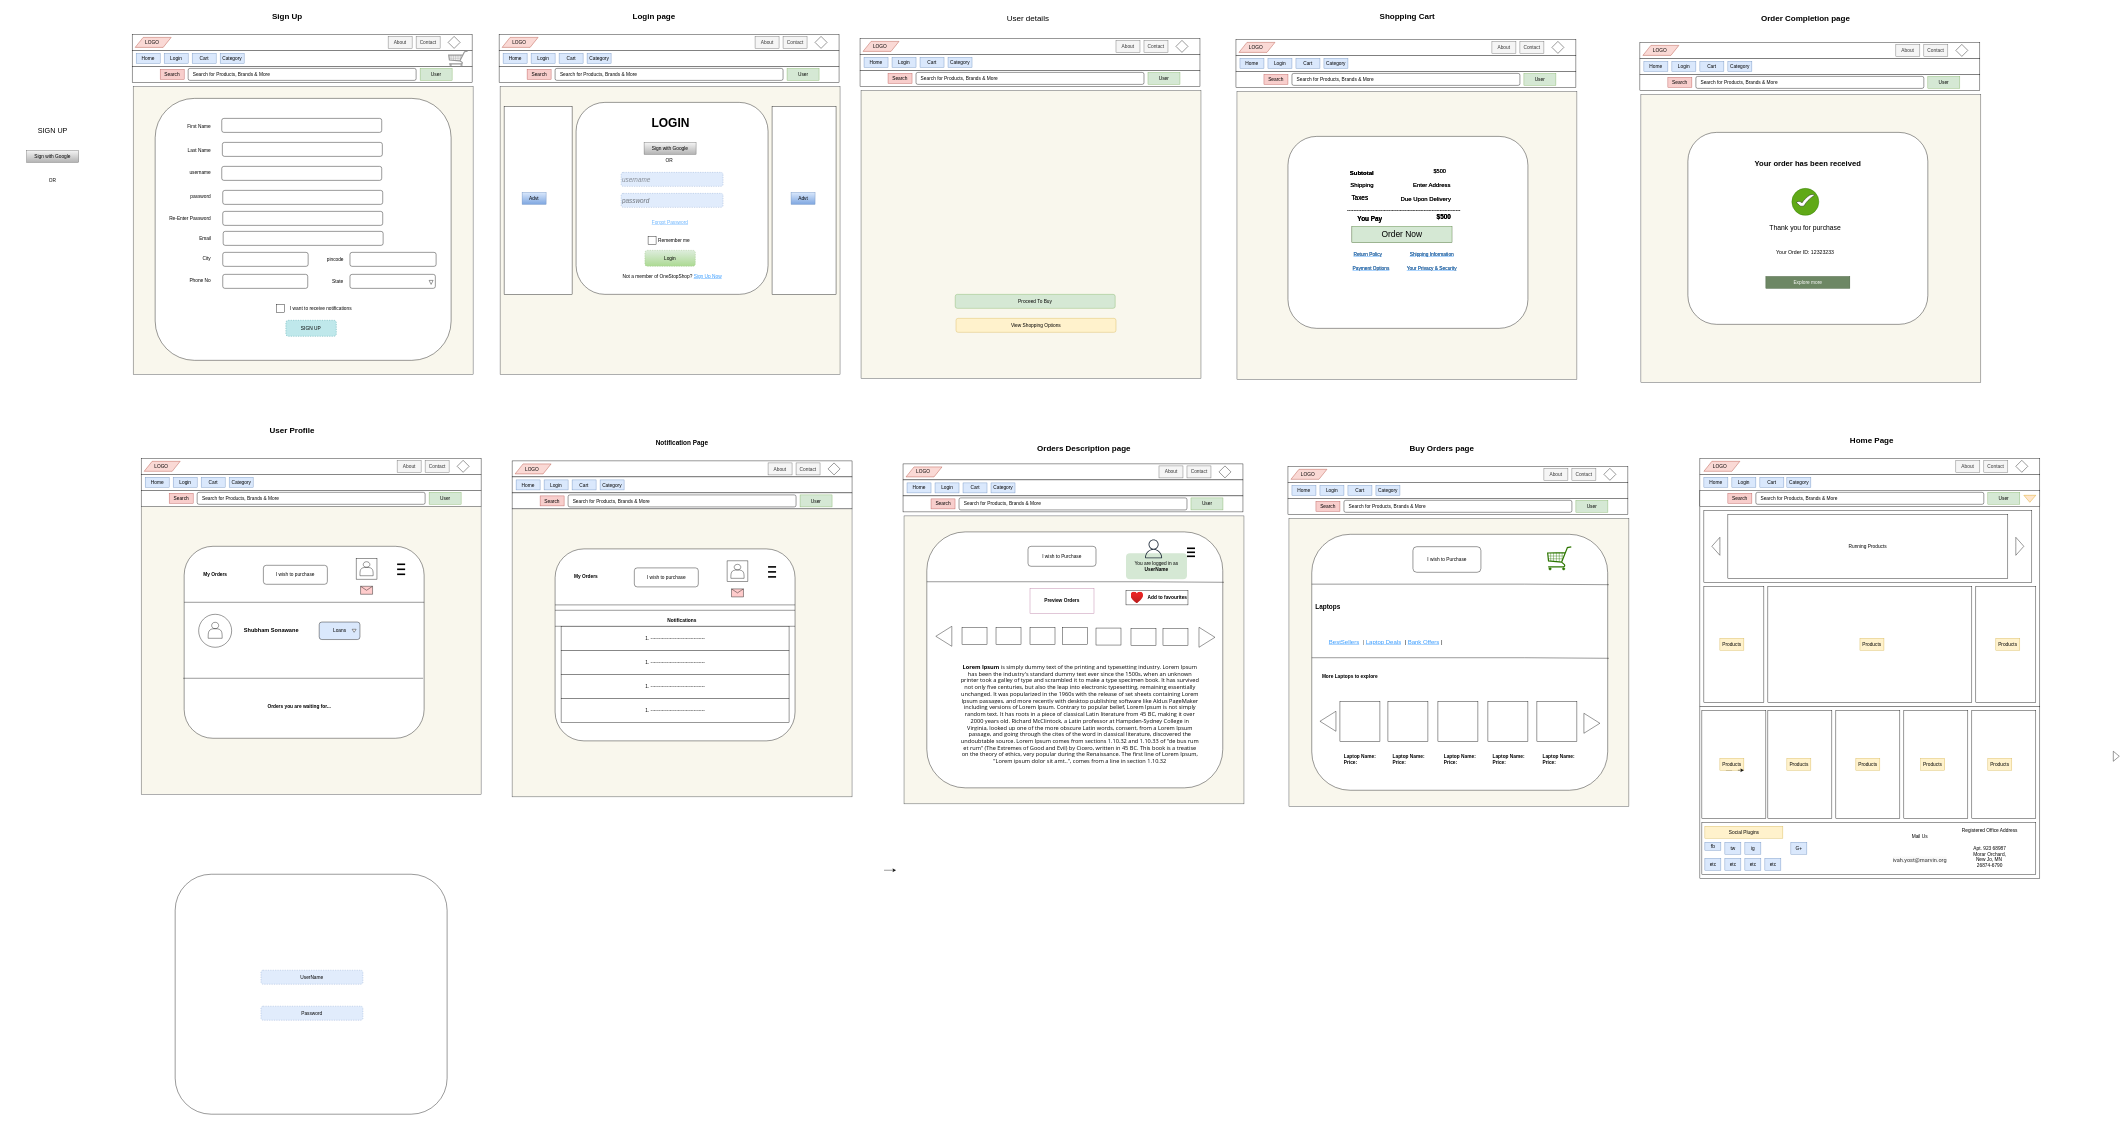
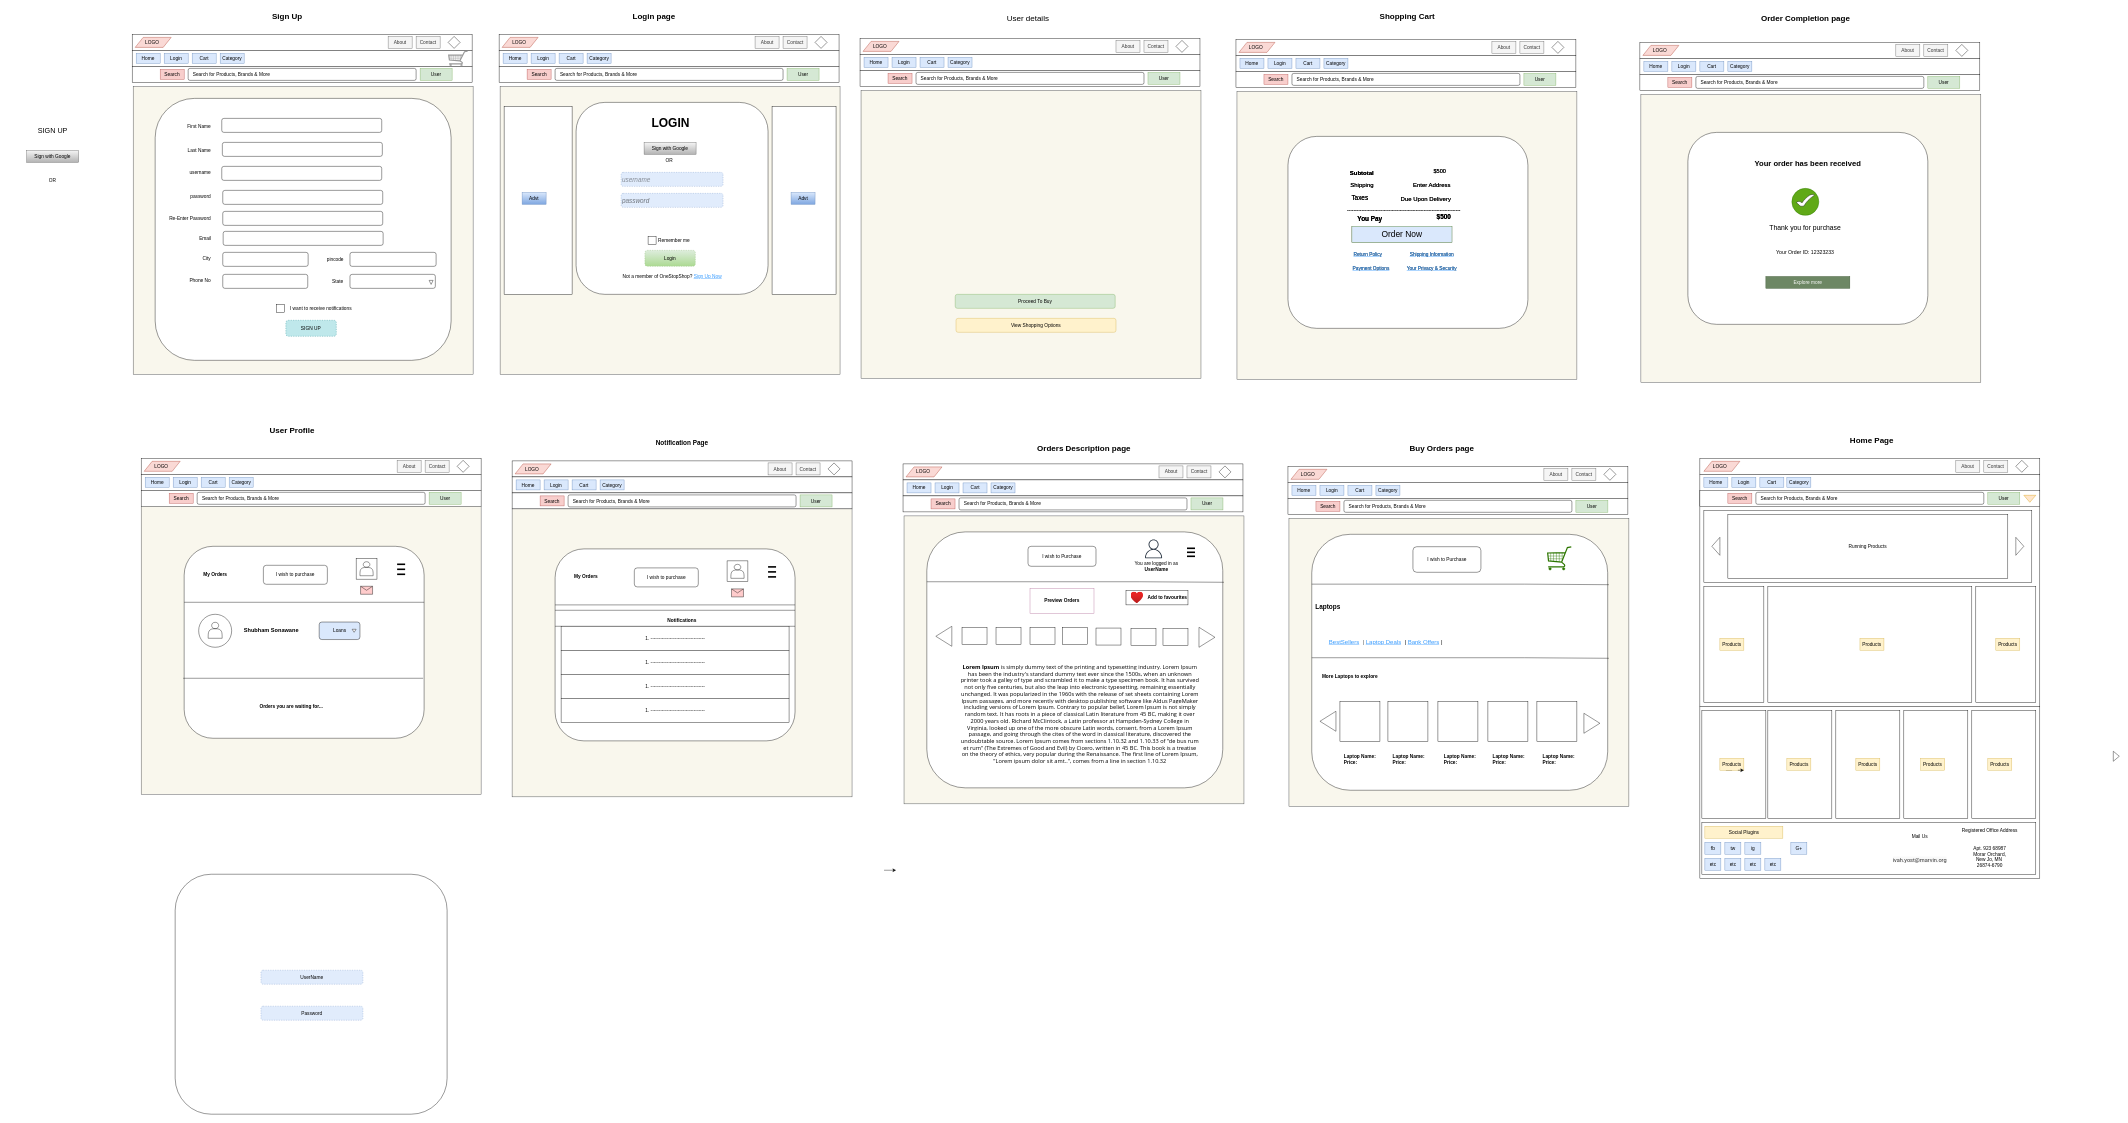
node "Forgot Password": removed
node "Order Now": fillcolor #d5e8d4 -> #dae8fc
node "You are logged in as UserName": fillcolor #d5e8d4 -> #ffffff
node "Orders you are waiting for...": moved (299, 706) -> (291, 706)
node "fb": size 16x8 -> 16x12
